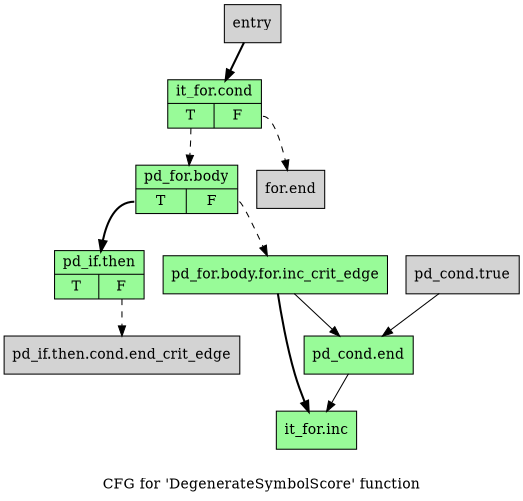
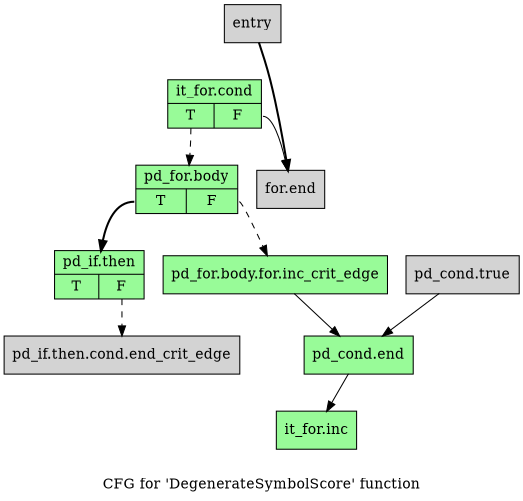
edge "entry" -> "it_for.cond": now "entry" -> "for.end"
edge "it_for.cond" -> "for.end": style dashed -> solid
edge "pd_for.body.for.inc_crit_edge" -> "it_for.inc": removed
